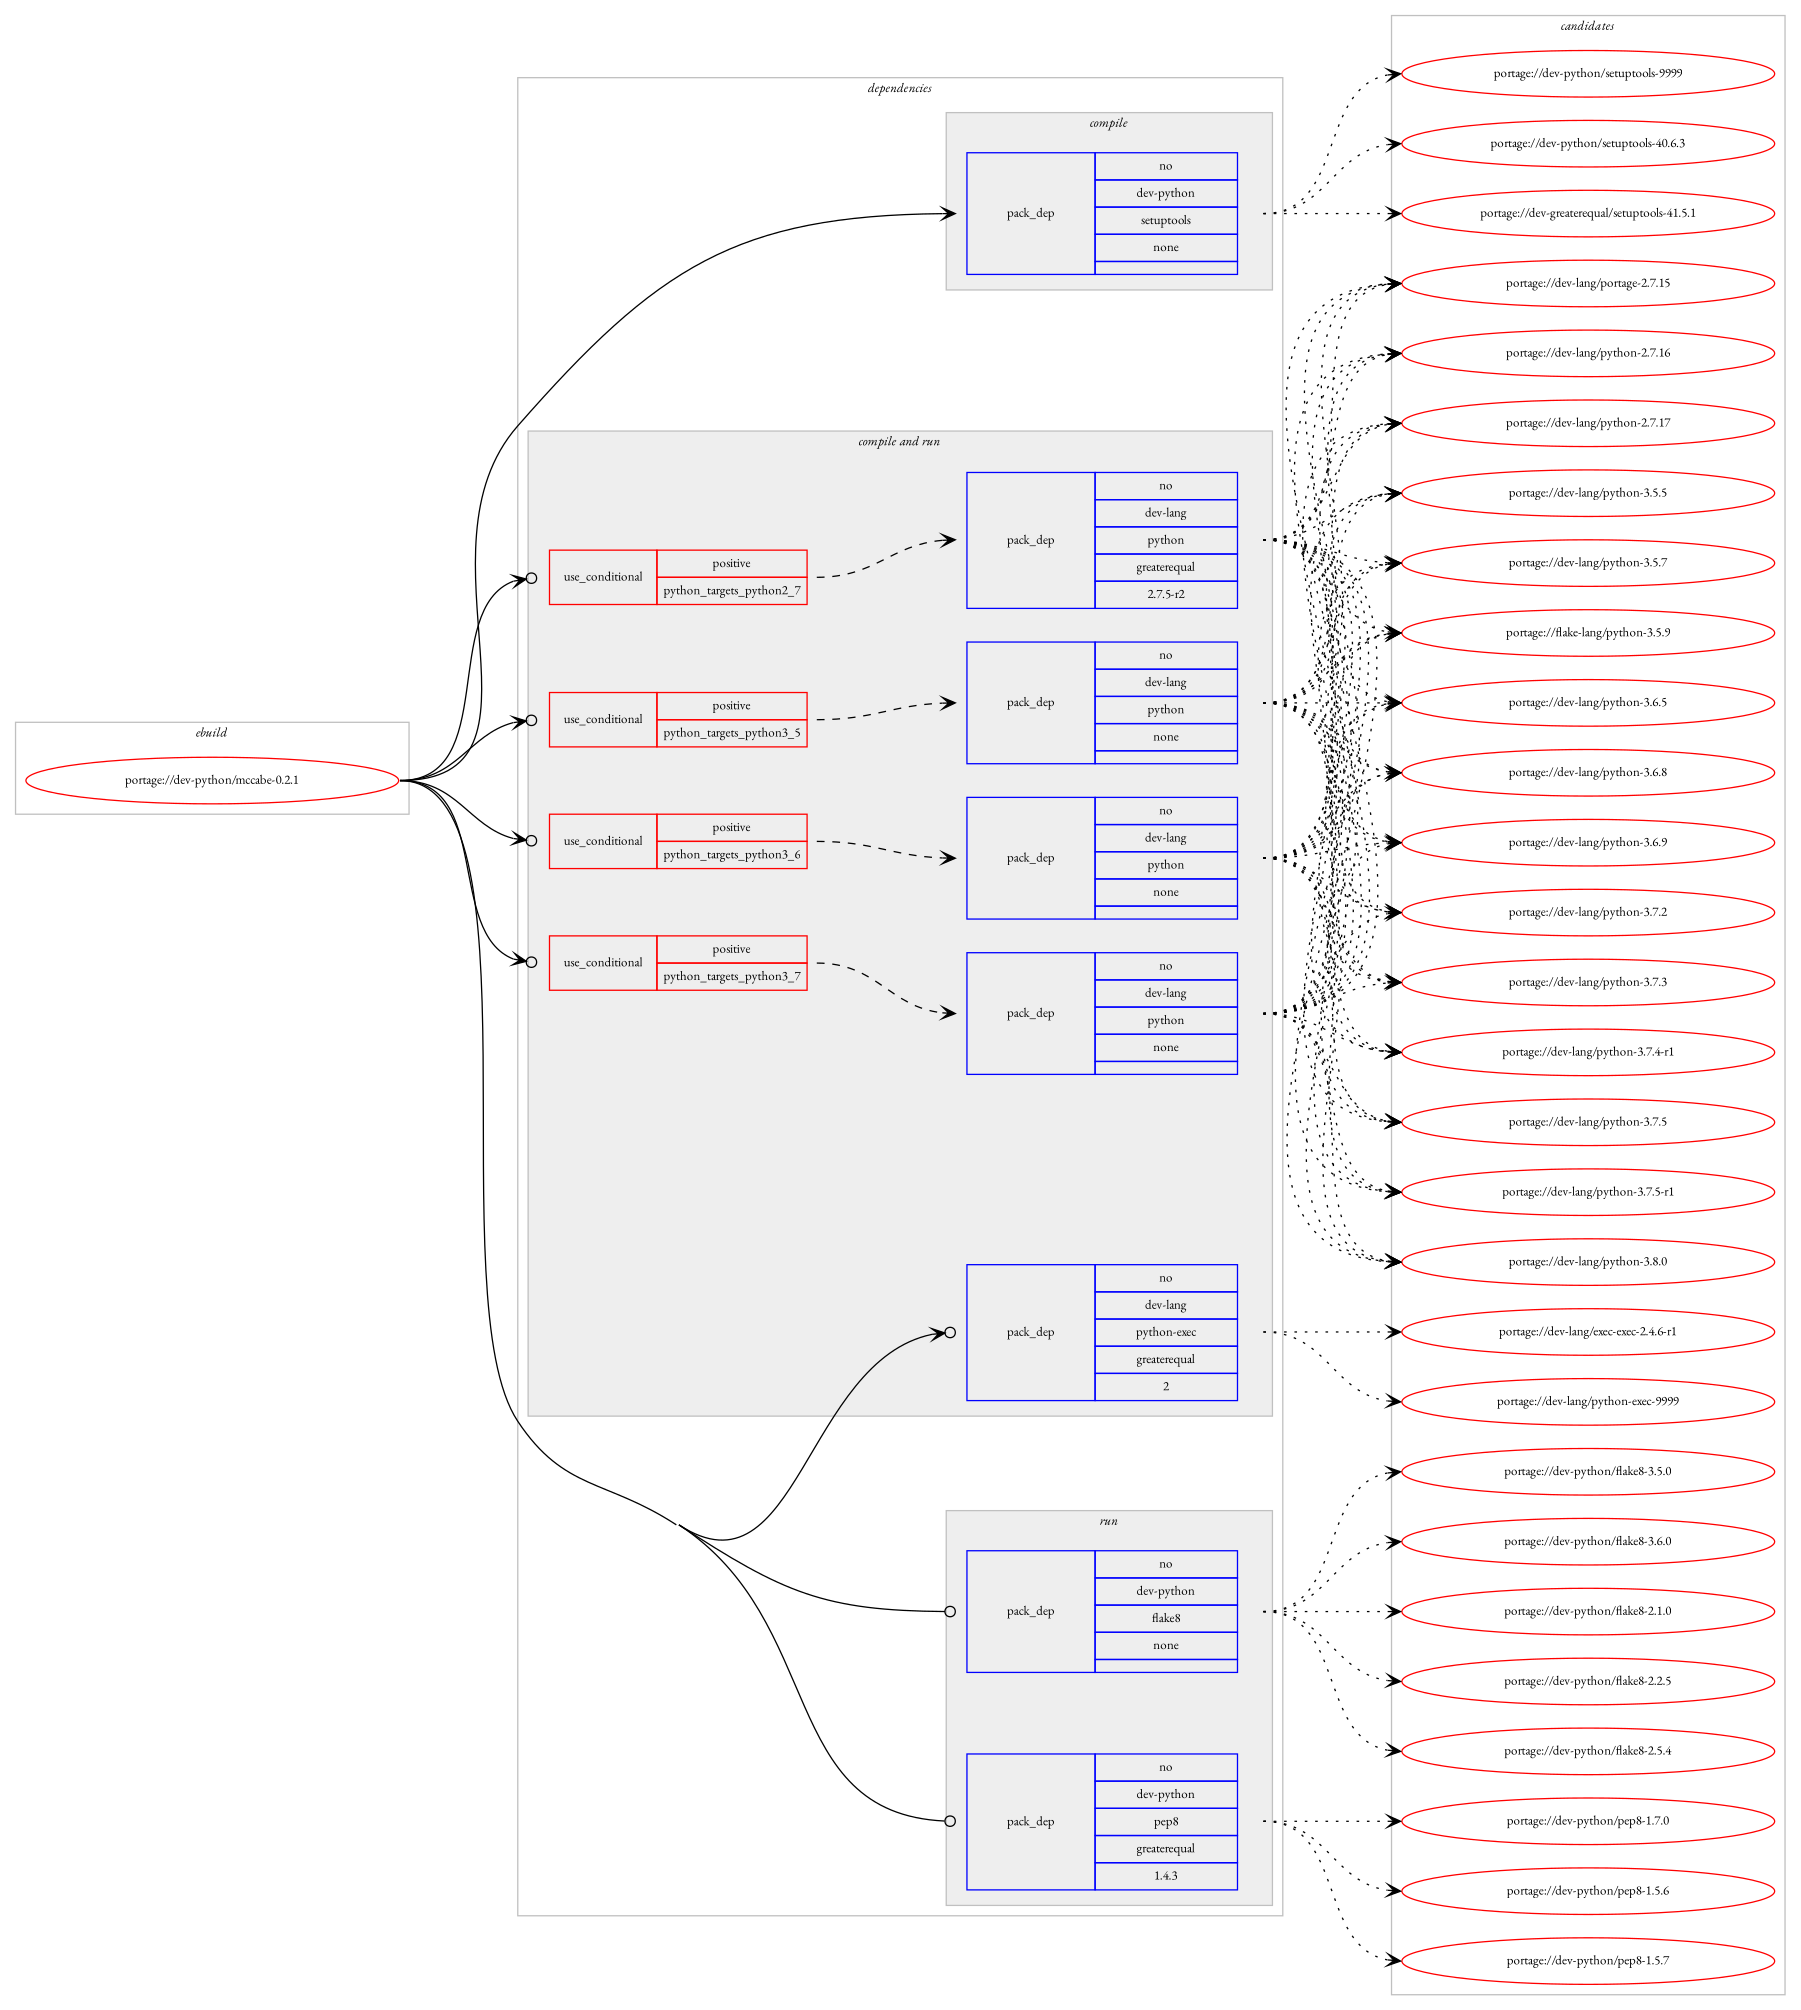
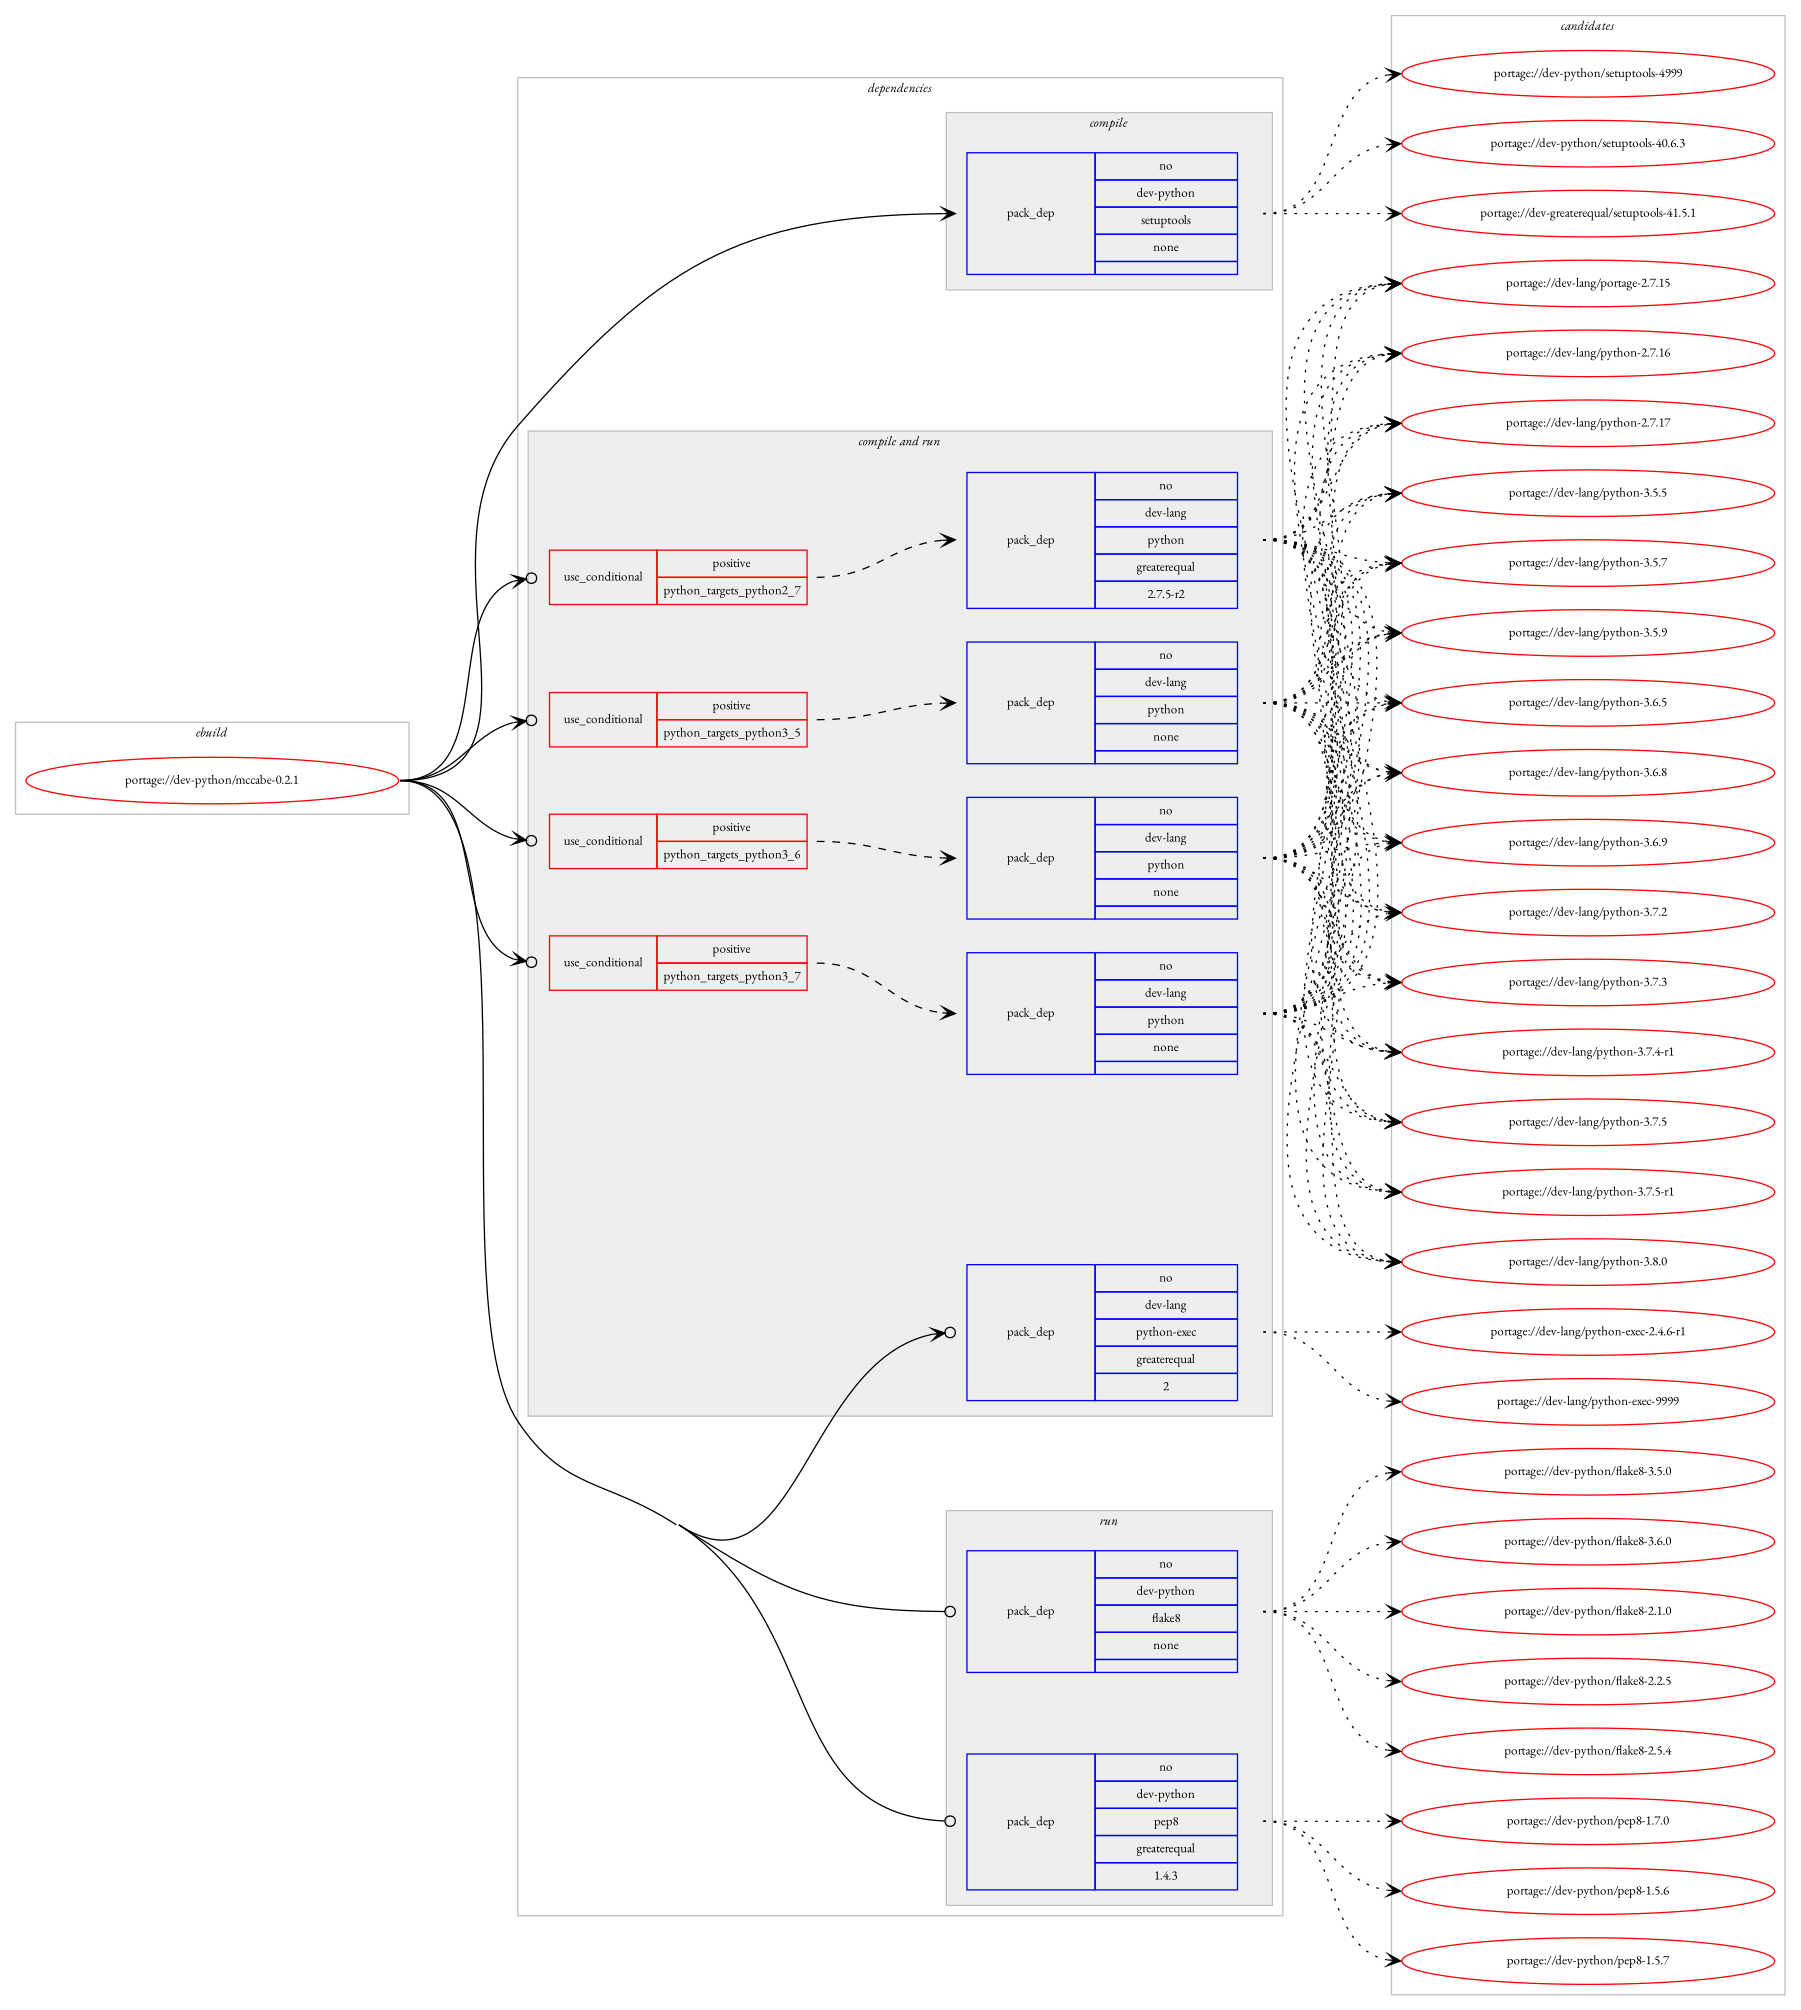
node "portage://dev-python/setuptools-9999": label "portage://dev-python/setuptools-9999" -> "portage://dev-python/setuptools-4999"
node "portage://flake-lang/python-3.5.9": label "portage://flake-lang/python-3.5.9" -> "portage://dev-lang/python-3.5.9"
node "portage://dev-lang/exec-exec-2.4.6-r1": label "portage://dev-lang/exec-exec-2.4.6-r1" -> "portage://dev-lang/python-exec-2.4.6-r1"
